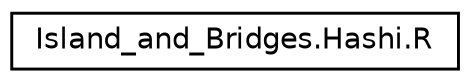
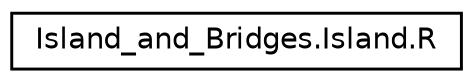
node "Island_and_Bridges.Hashi.R": label "Island_and_Bridges.Hashi.R" -> "Island_and_Bridges.Island.R"
